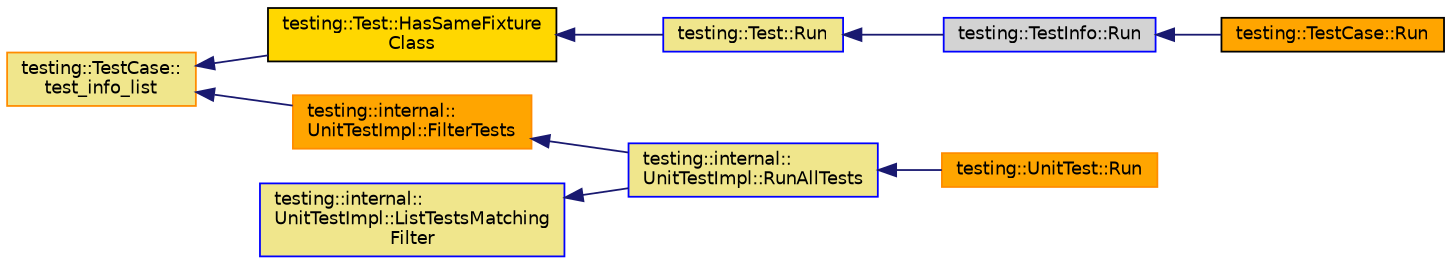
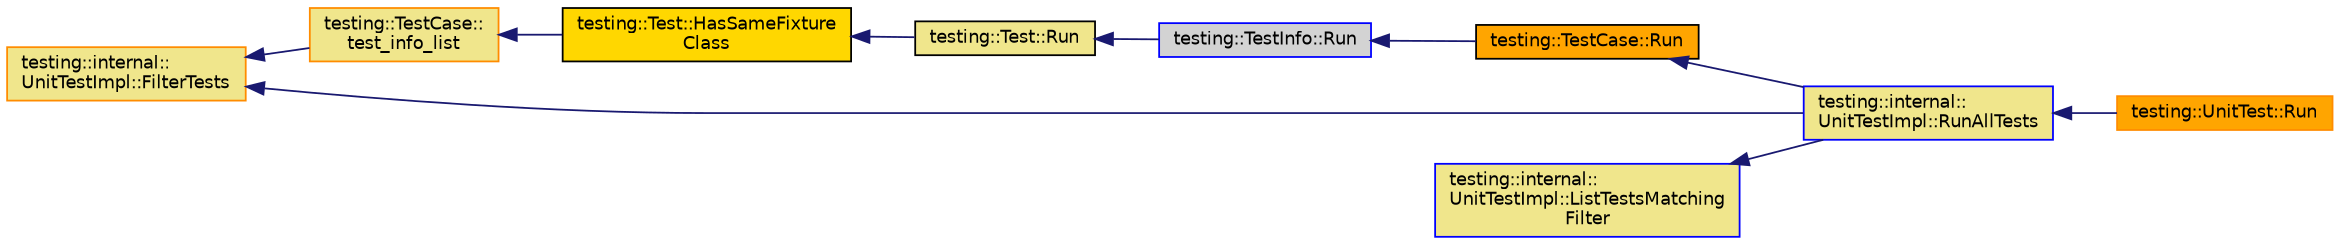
node "testing::Test::Run": color blue -> black
edge "testing::internal:: UnitTestImpl::RunAllTests" -> "testing::TestCase::Run": added
edge "testing::internal:: UnitTestImpl::FilterTests" -> "testing::TestCase:: test_info_list": reversed
node "testing::internal:: UnitTestImpl::FilterTests": fillcolor orange -> khaki
